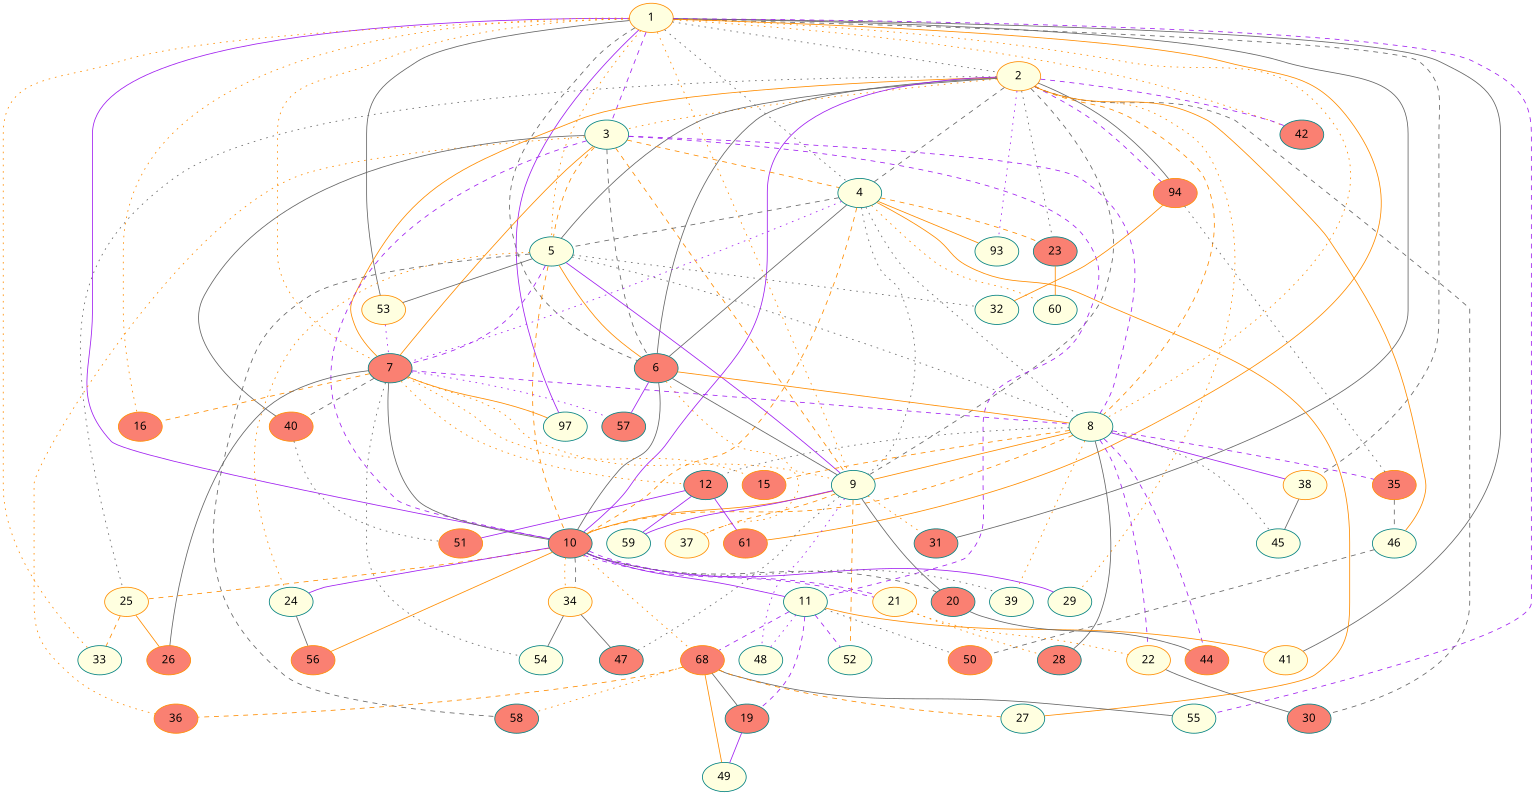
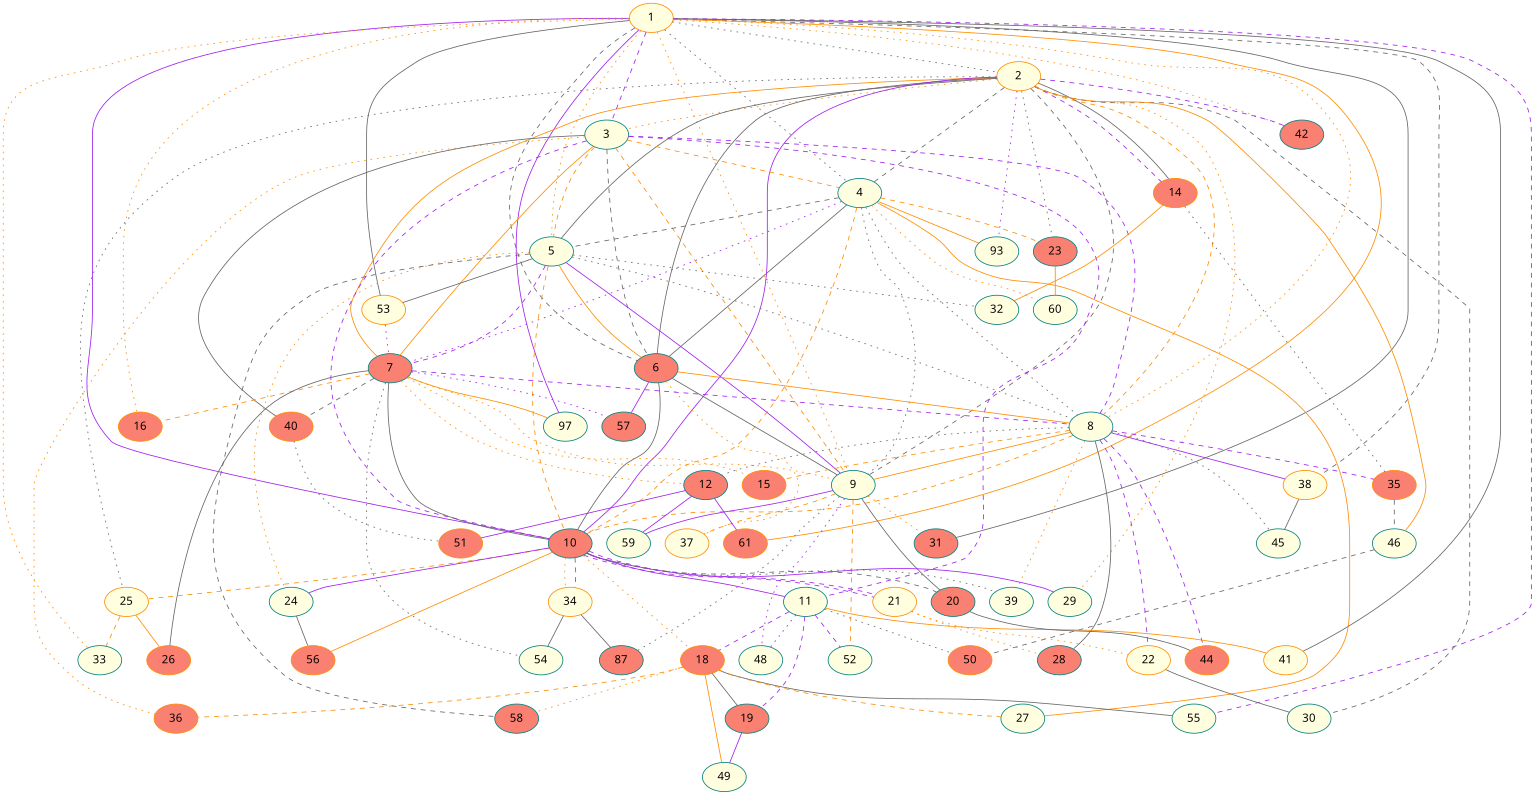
edge "1" -- "7": removed
node "94": label "94" -> "14"
edge "9" -- "10": removed
node "47": label "47" -> "87"
node "68": label "68" -> "18"
node "30": fillcolor salmon -> lightyellow
